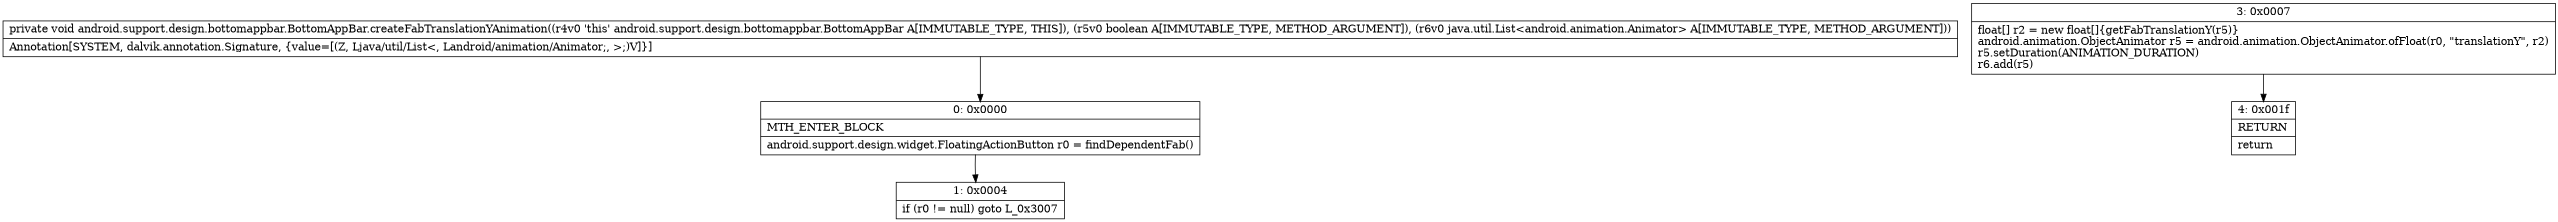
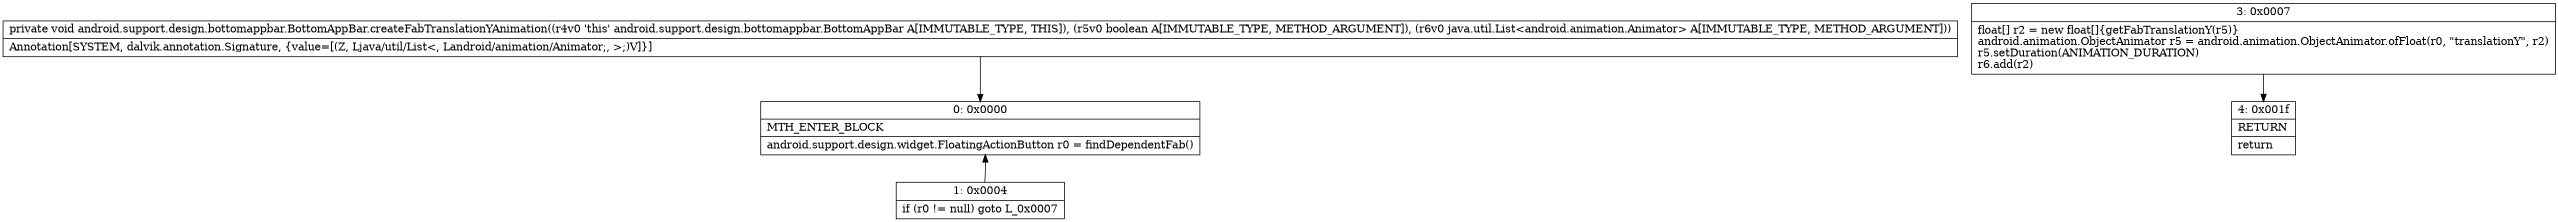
node "3: 0x0007": text "r6.add(r5)" -> "r6.add(r2)"
edge "0: 0x0000" -> "1: 0x0004": reversed
node "1: 0x0004": text "if (r0 != null) goto L_0x3007" -> "if (r0 != null) goto L_0x0007"
